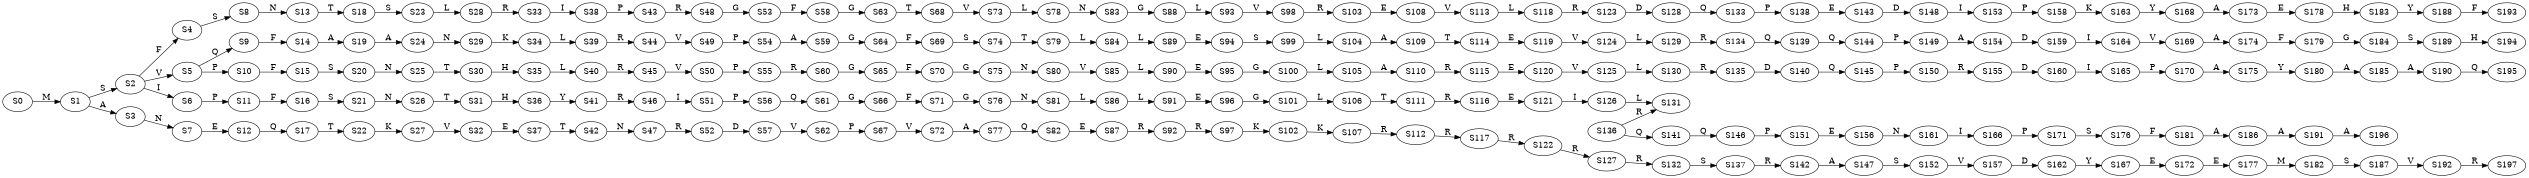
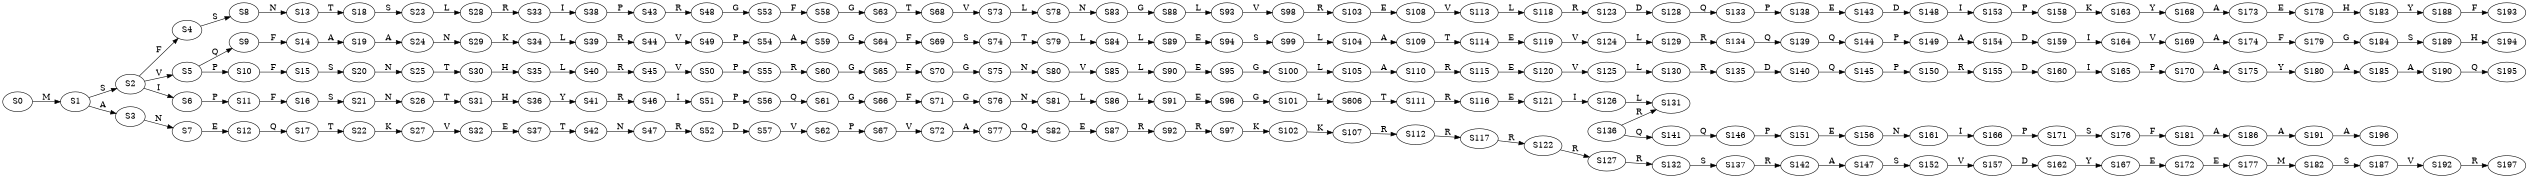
node "S106": label "S106" -> "S606"
